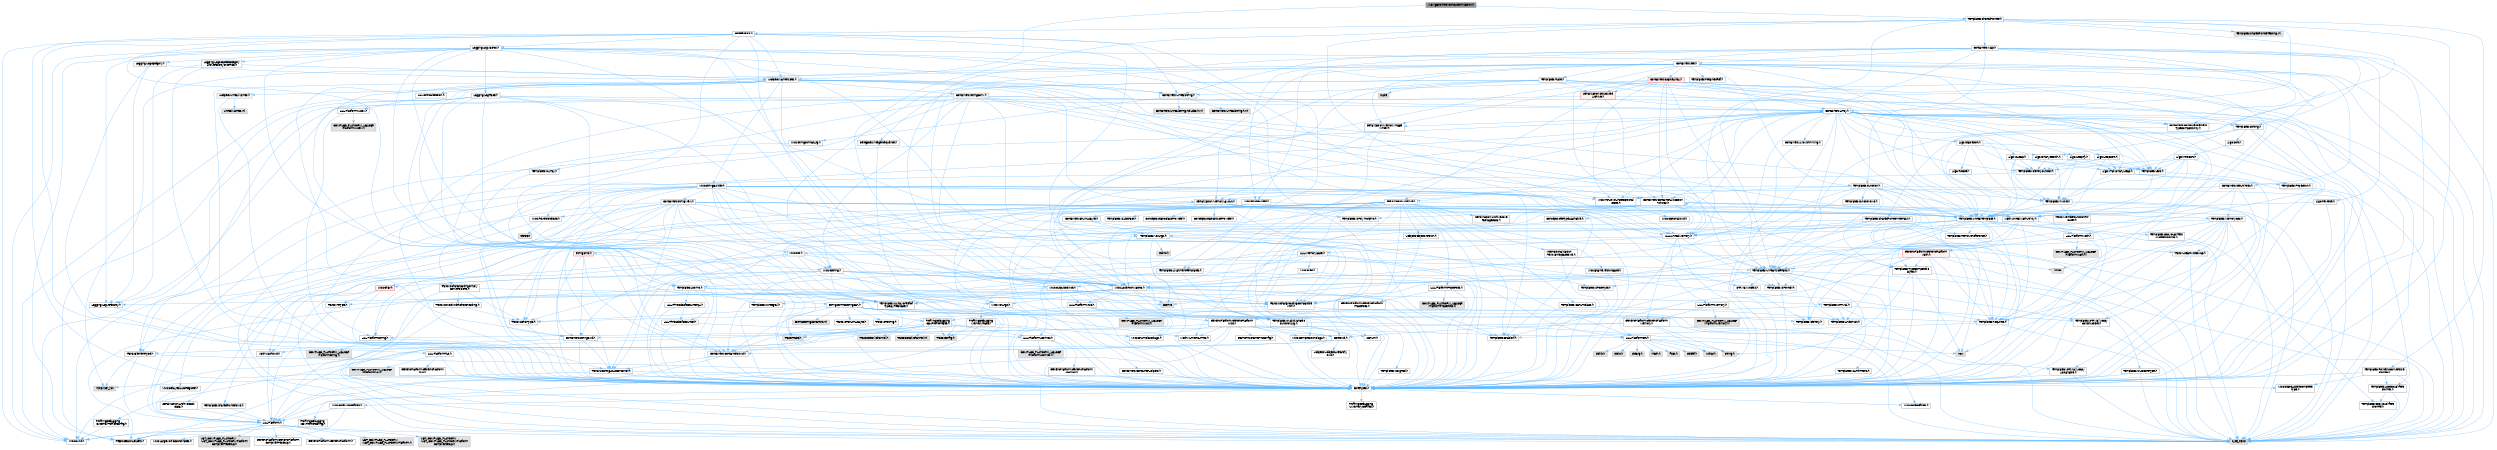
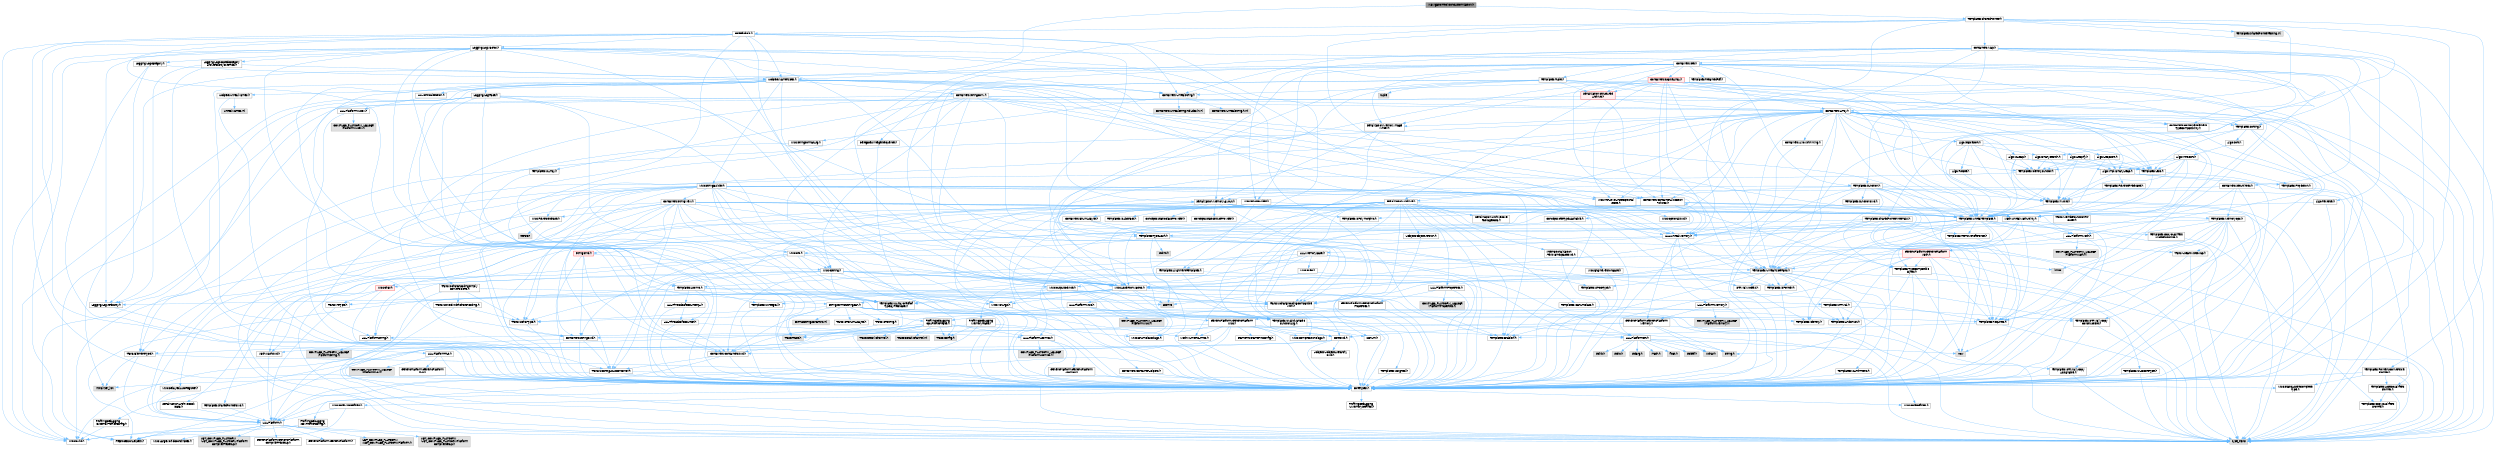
node "Templates/ReversePredicate.h": added
node "Templates/VarArgs.h": label "Templates/VarArgs.h" -> "Templates/TypeHash.h"
edge "Misc/OutputDevice.h" -> "HAL/PlatformMisc.h": now "Misc/OutputDevice.h" -> "Misc/VarArgs.h"
